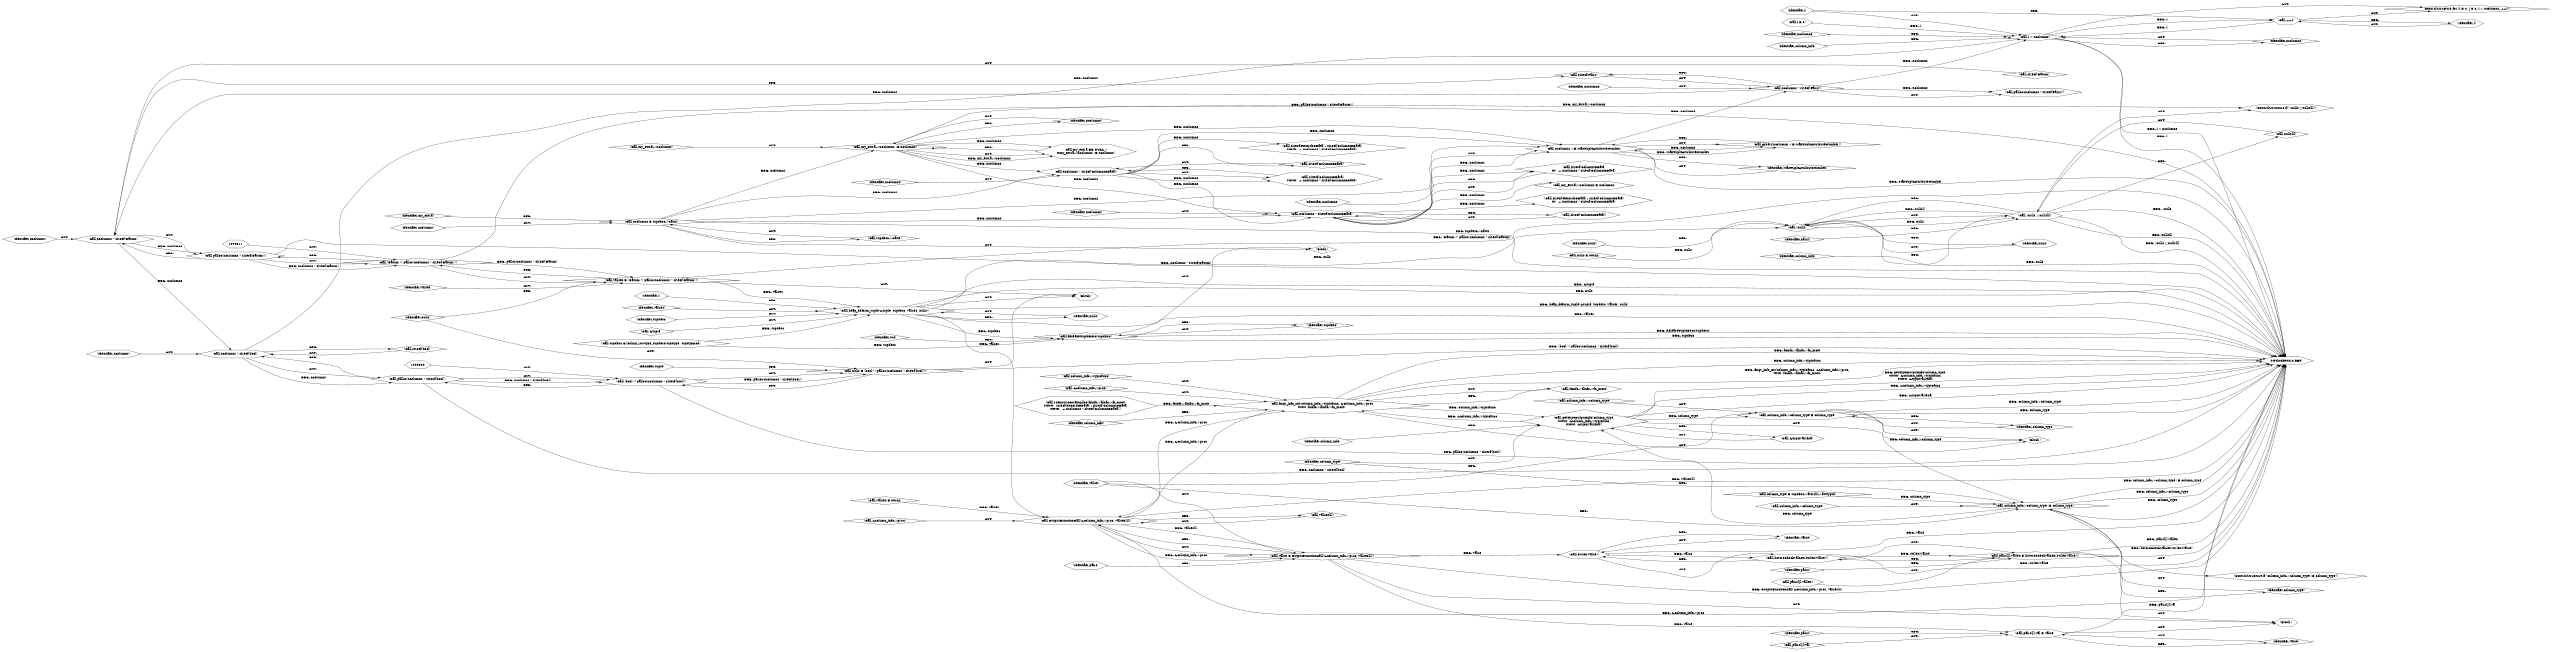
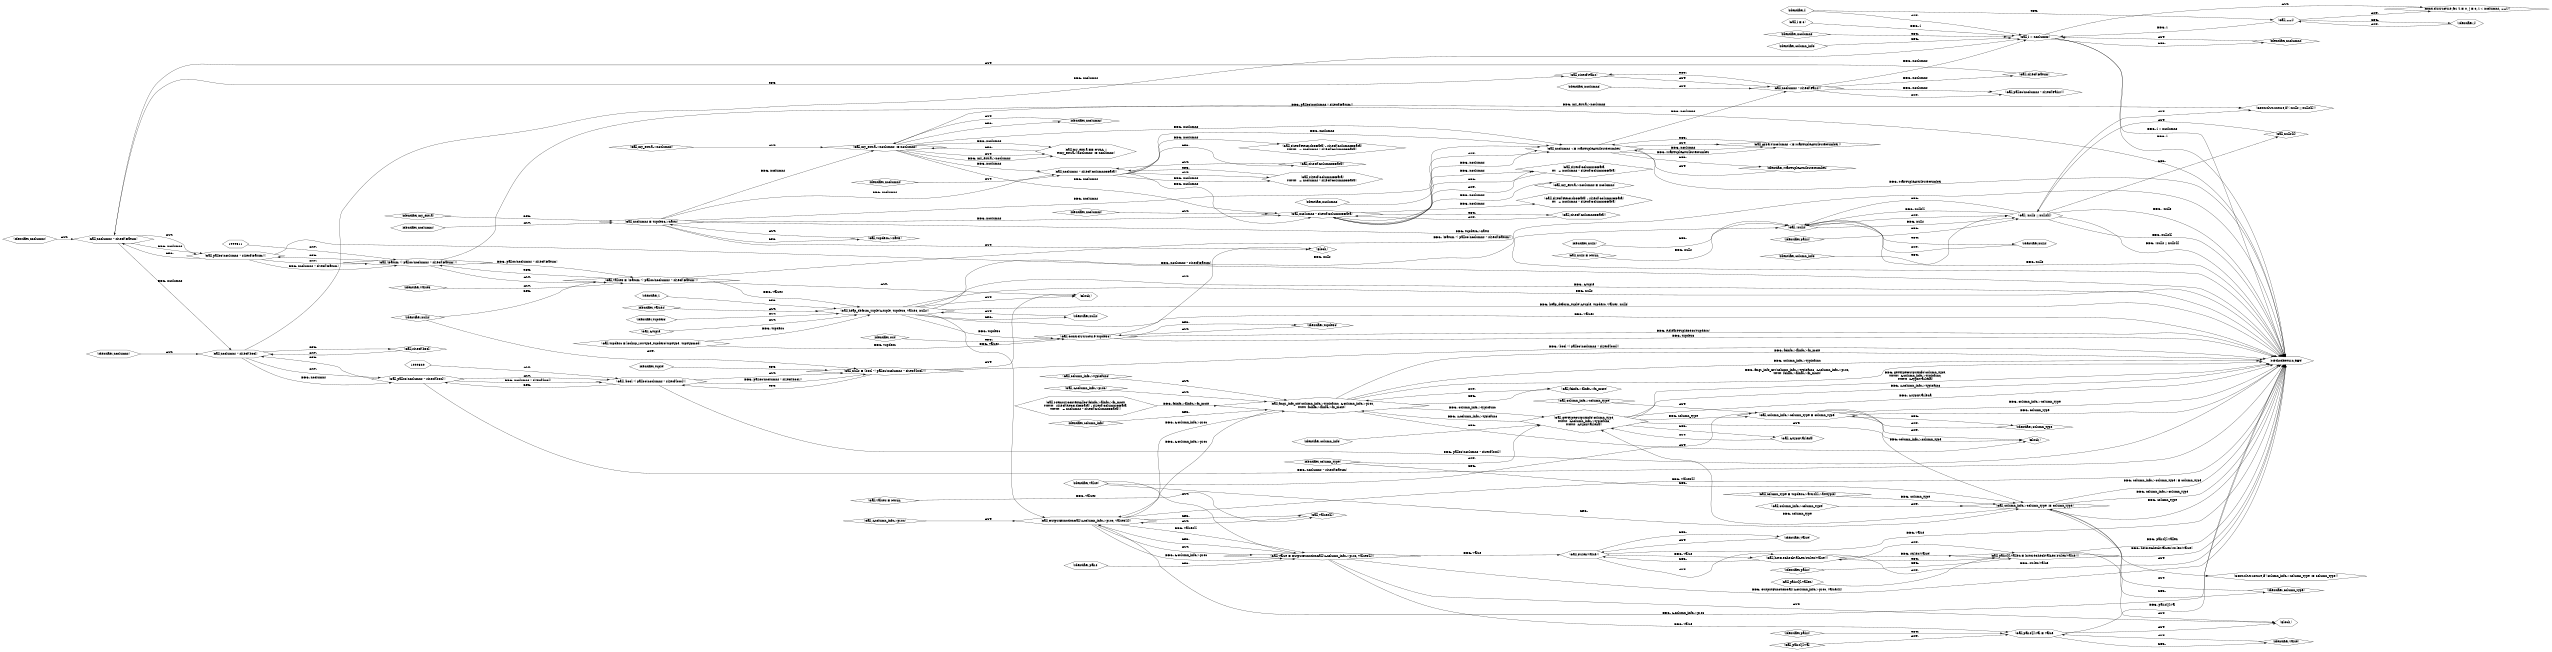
edge "(Call,i < ncolumns)" -> "(Call,++i)": removed, label "DDG: i"
edge "(Call,ncolumns * sizeof(bool))" -> "(Call,i < ncolumns)": label "CFG: ncolumns" -> "DDG: ncolumns"
edge "(Call,ncolumns * sizeof(Pairs))" -> "(Call,ncolumns * sizeof(Datum))": now "(Call,ncolumns * sizeof(Pairs))" -> "(Call,sizeof(Datum))"
node "(Call,ReleaseTupleDesc(tupdesc))": label "(Call,ReleaseTupleDesc(tupdesc))" -> "(Call,ControlStructure(tupdesc))"
edge "(Call,palloc(ncolumns * sizeof(bool)))" -> "(MethodReturn,RET)": label "DDG: ncolumns * sizeof(bool)" -> "DDG: ncolumns * sizeof(Datum)"
edge "(Call,values = NULL)" -> "(Call,OutputFunctionCall(&column_info->proc, values[i]))": now "(Call,values = NULL)" -> "(Call,values[i])"
